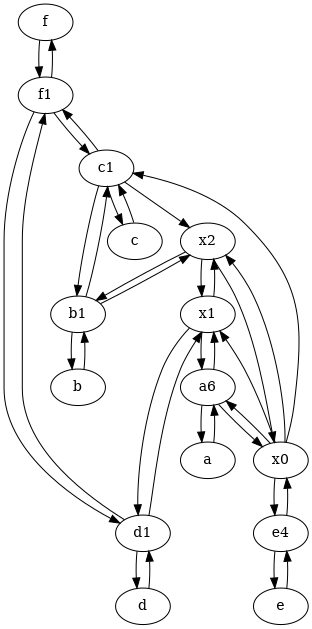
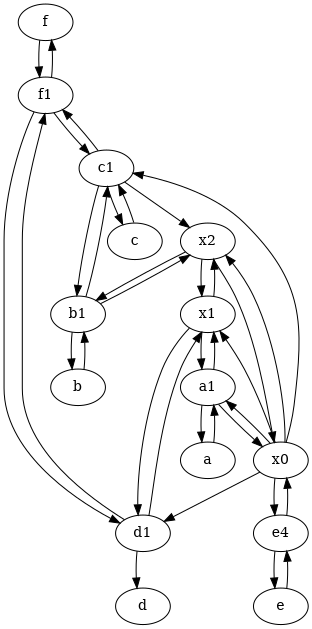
node "a6": label "a6" -> "a1"
edge "d" -> "d1": now "x0" -> "d1"
